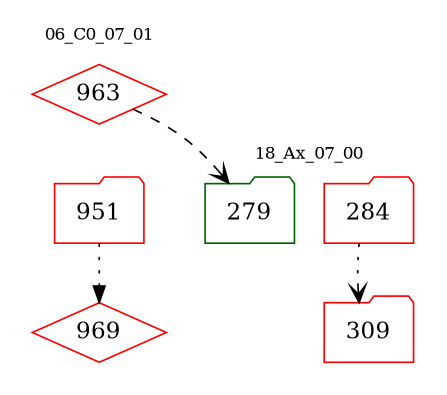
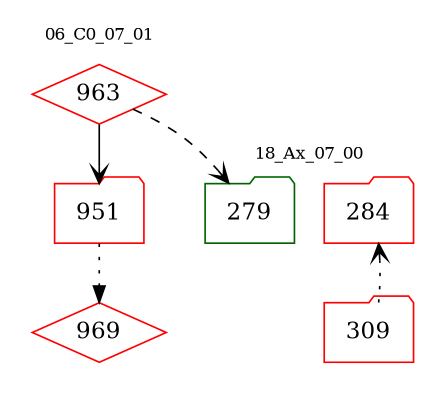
edge "963" -> "951": added
edge "284" -> "309": reversed
